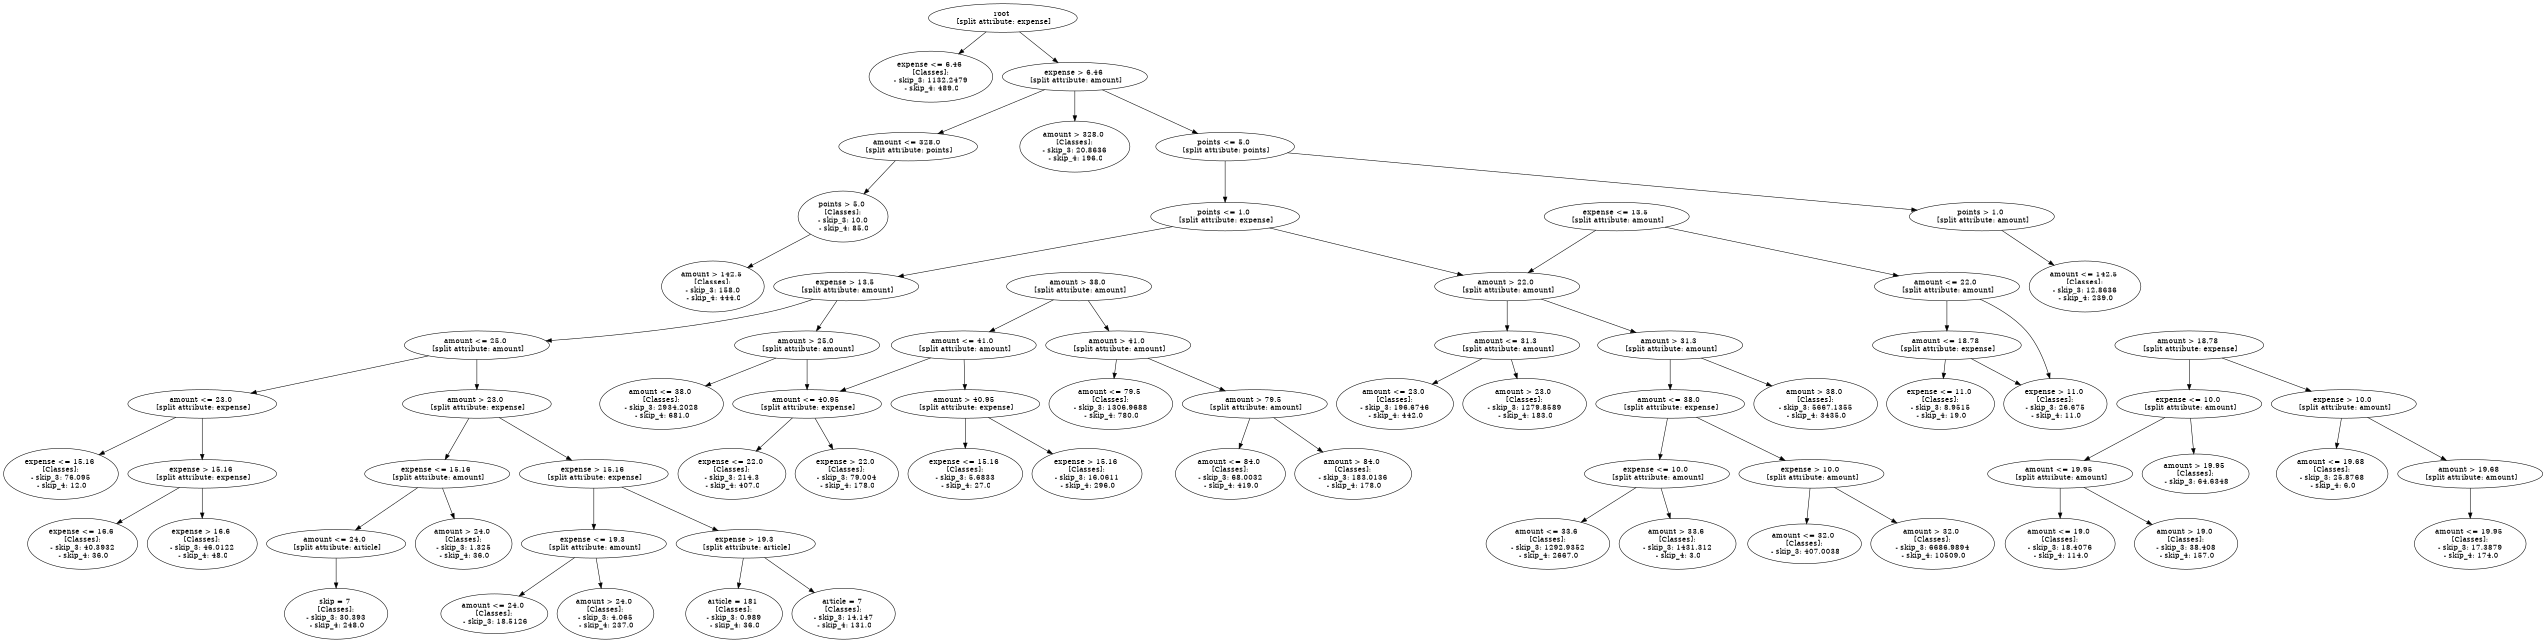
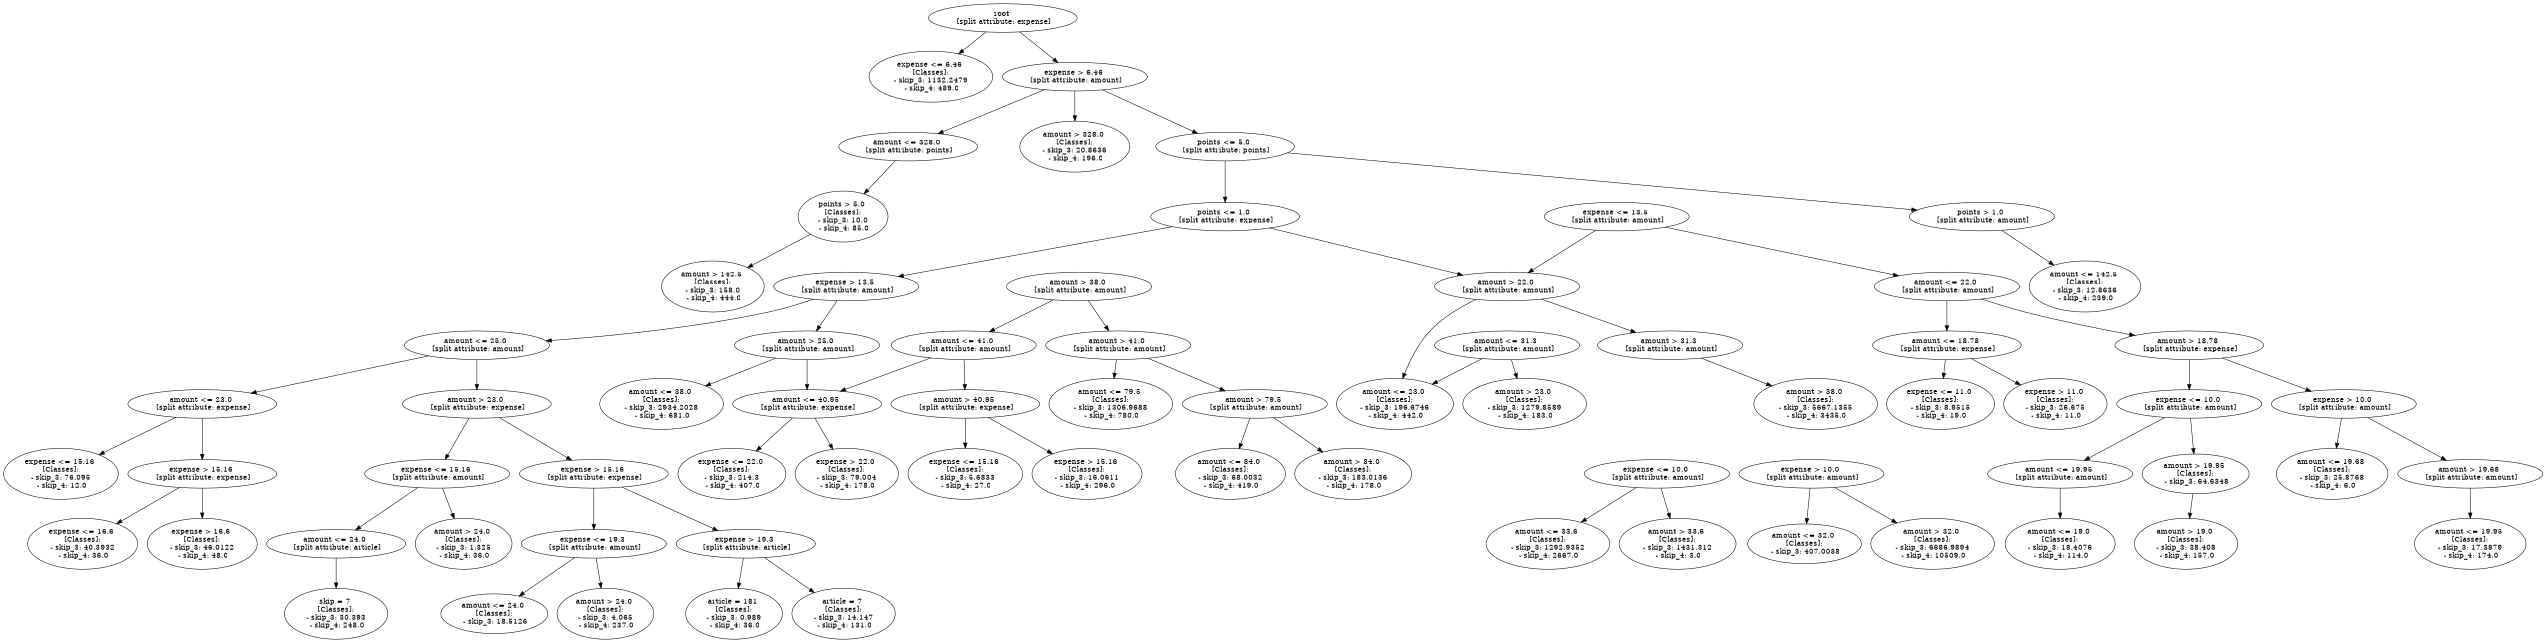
edge "amount > 22.0 [split attribute: amount]" -> "amount <= 31.3 [split attribute: amount]": now "amount > 22.0 [split attribute: amount]" -> "amount <= 23.0 [Classes]: - skip_3: 196.6746 - skip_4: 442.0"
edge "amount <= 22.0 [split attribute: amount]" -> "expense > 11.0 [Classes]: - skip_3: 26.675 - skip_4: 11.0": now "amount <= 22.0 [split attribute: amount]" -> "amount > 18.78 [split attribute: expense]"
node "amount <= 38.0 [split attribute: expense]": removed
edge "amount <= 19.95 [split attribute: amount]" -> "amount > 19.0 [Classes]: - skip_3: 38.408 - skip_4: 157.0": now "amount > 19.95 [Classes]: - skip_3: 64.6348" -> "amount > 19.0 [Classes]: - skip_3: 38.408 - skip_4: 157.0"
